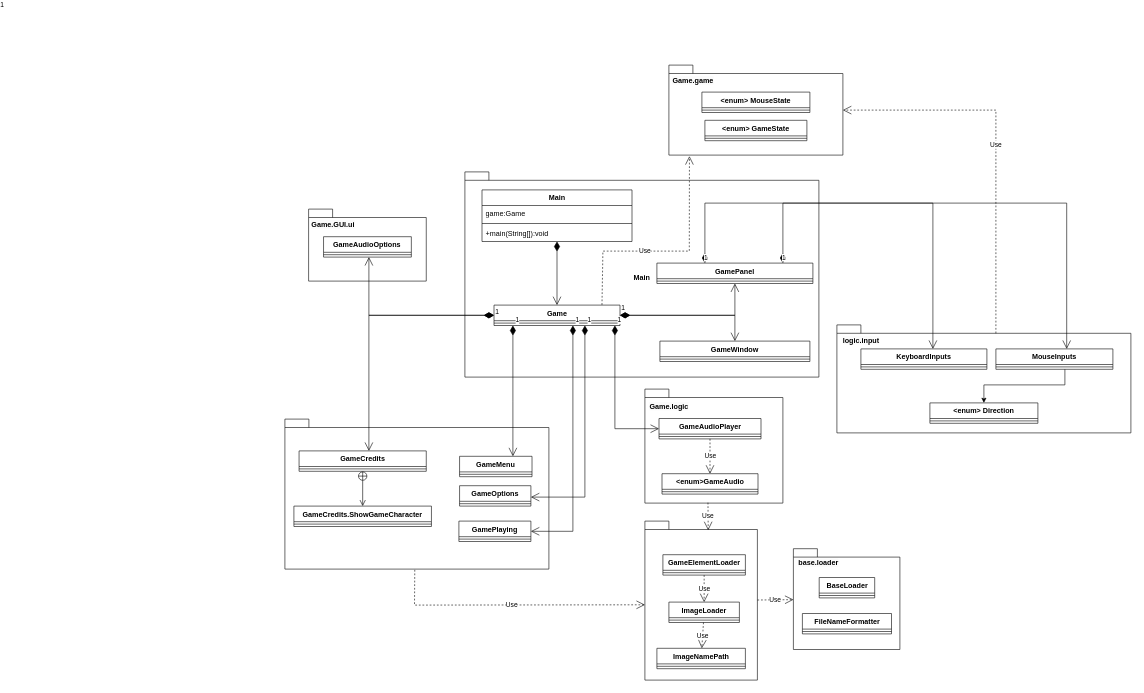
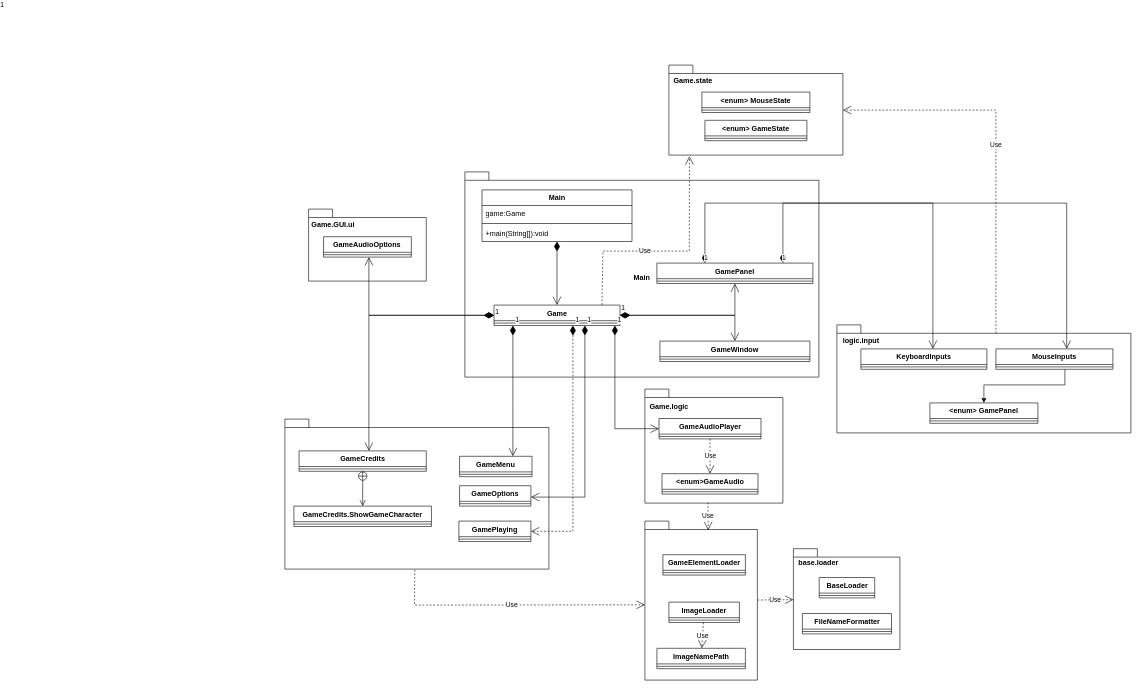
node "Game.game": label "Game.game" -> "Game.state"
node "<enum> Direction": label "<enum> Direction" -> "<enum> GamePanel"
edge "Game" -- "GamePlaying": style solid -> dashed
edge "GameElementLoader" -> "ImageLoader": removed, label "Use"
